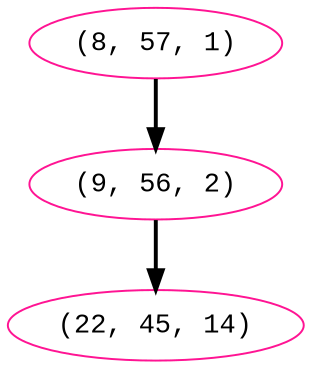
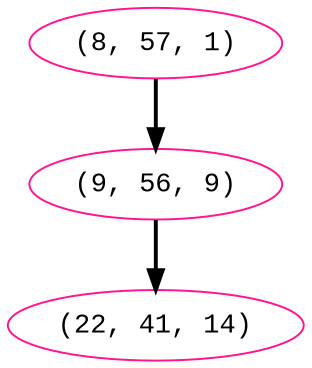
node "(9, 56, 2)": label "(9, 56, 2)" -> "(9, 56, 9)"
node "(22, 45, 14)": label "(22, 45, 14)" -> "(22, 41, 14)"
